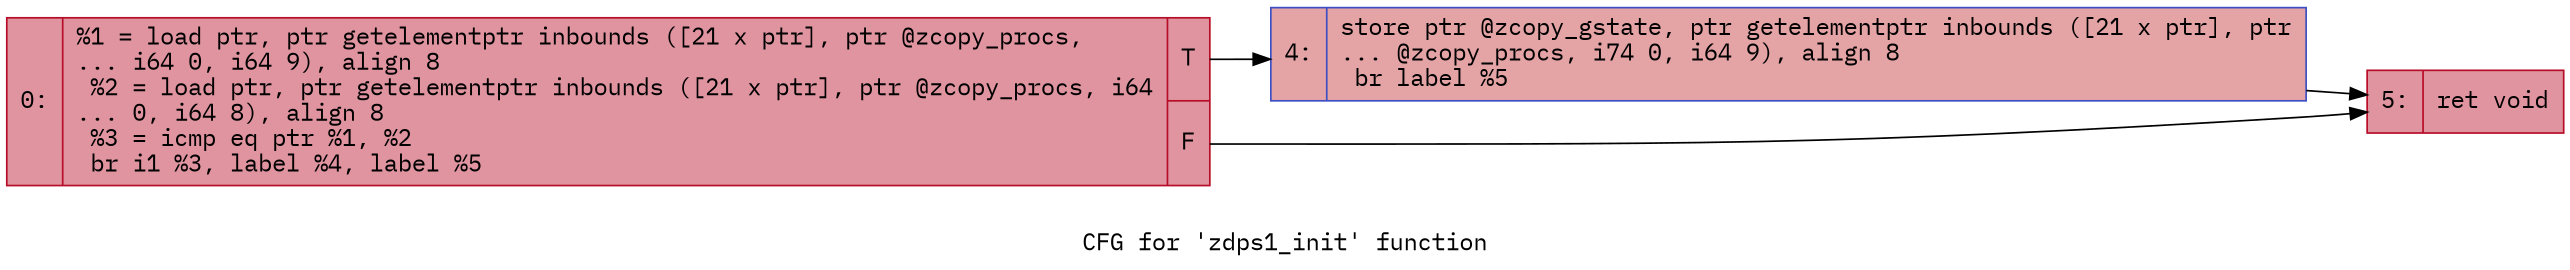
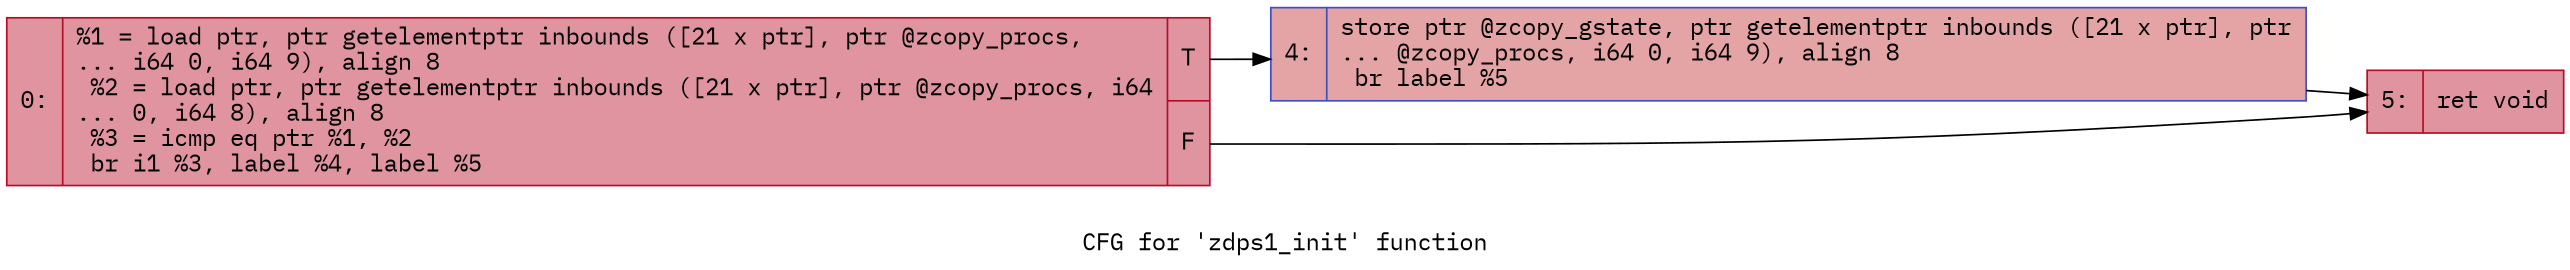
node "4:": text "... @zcopy_procs, i74 0, i64 9), align 8" -> "... @zcopy_procs, i64 0, i64 9), align 8"
